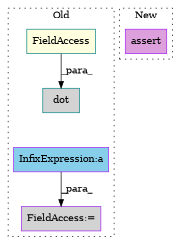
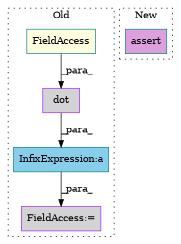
node "assert": color purple -> teal
node "dot": color teal -> purple
edge "dot" -> "InfixExpression:a": added, label "_para_"
node "InfixExpression:a": color purple -> teal
